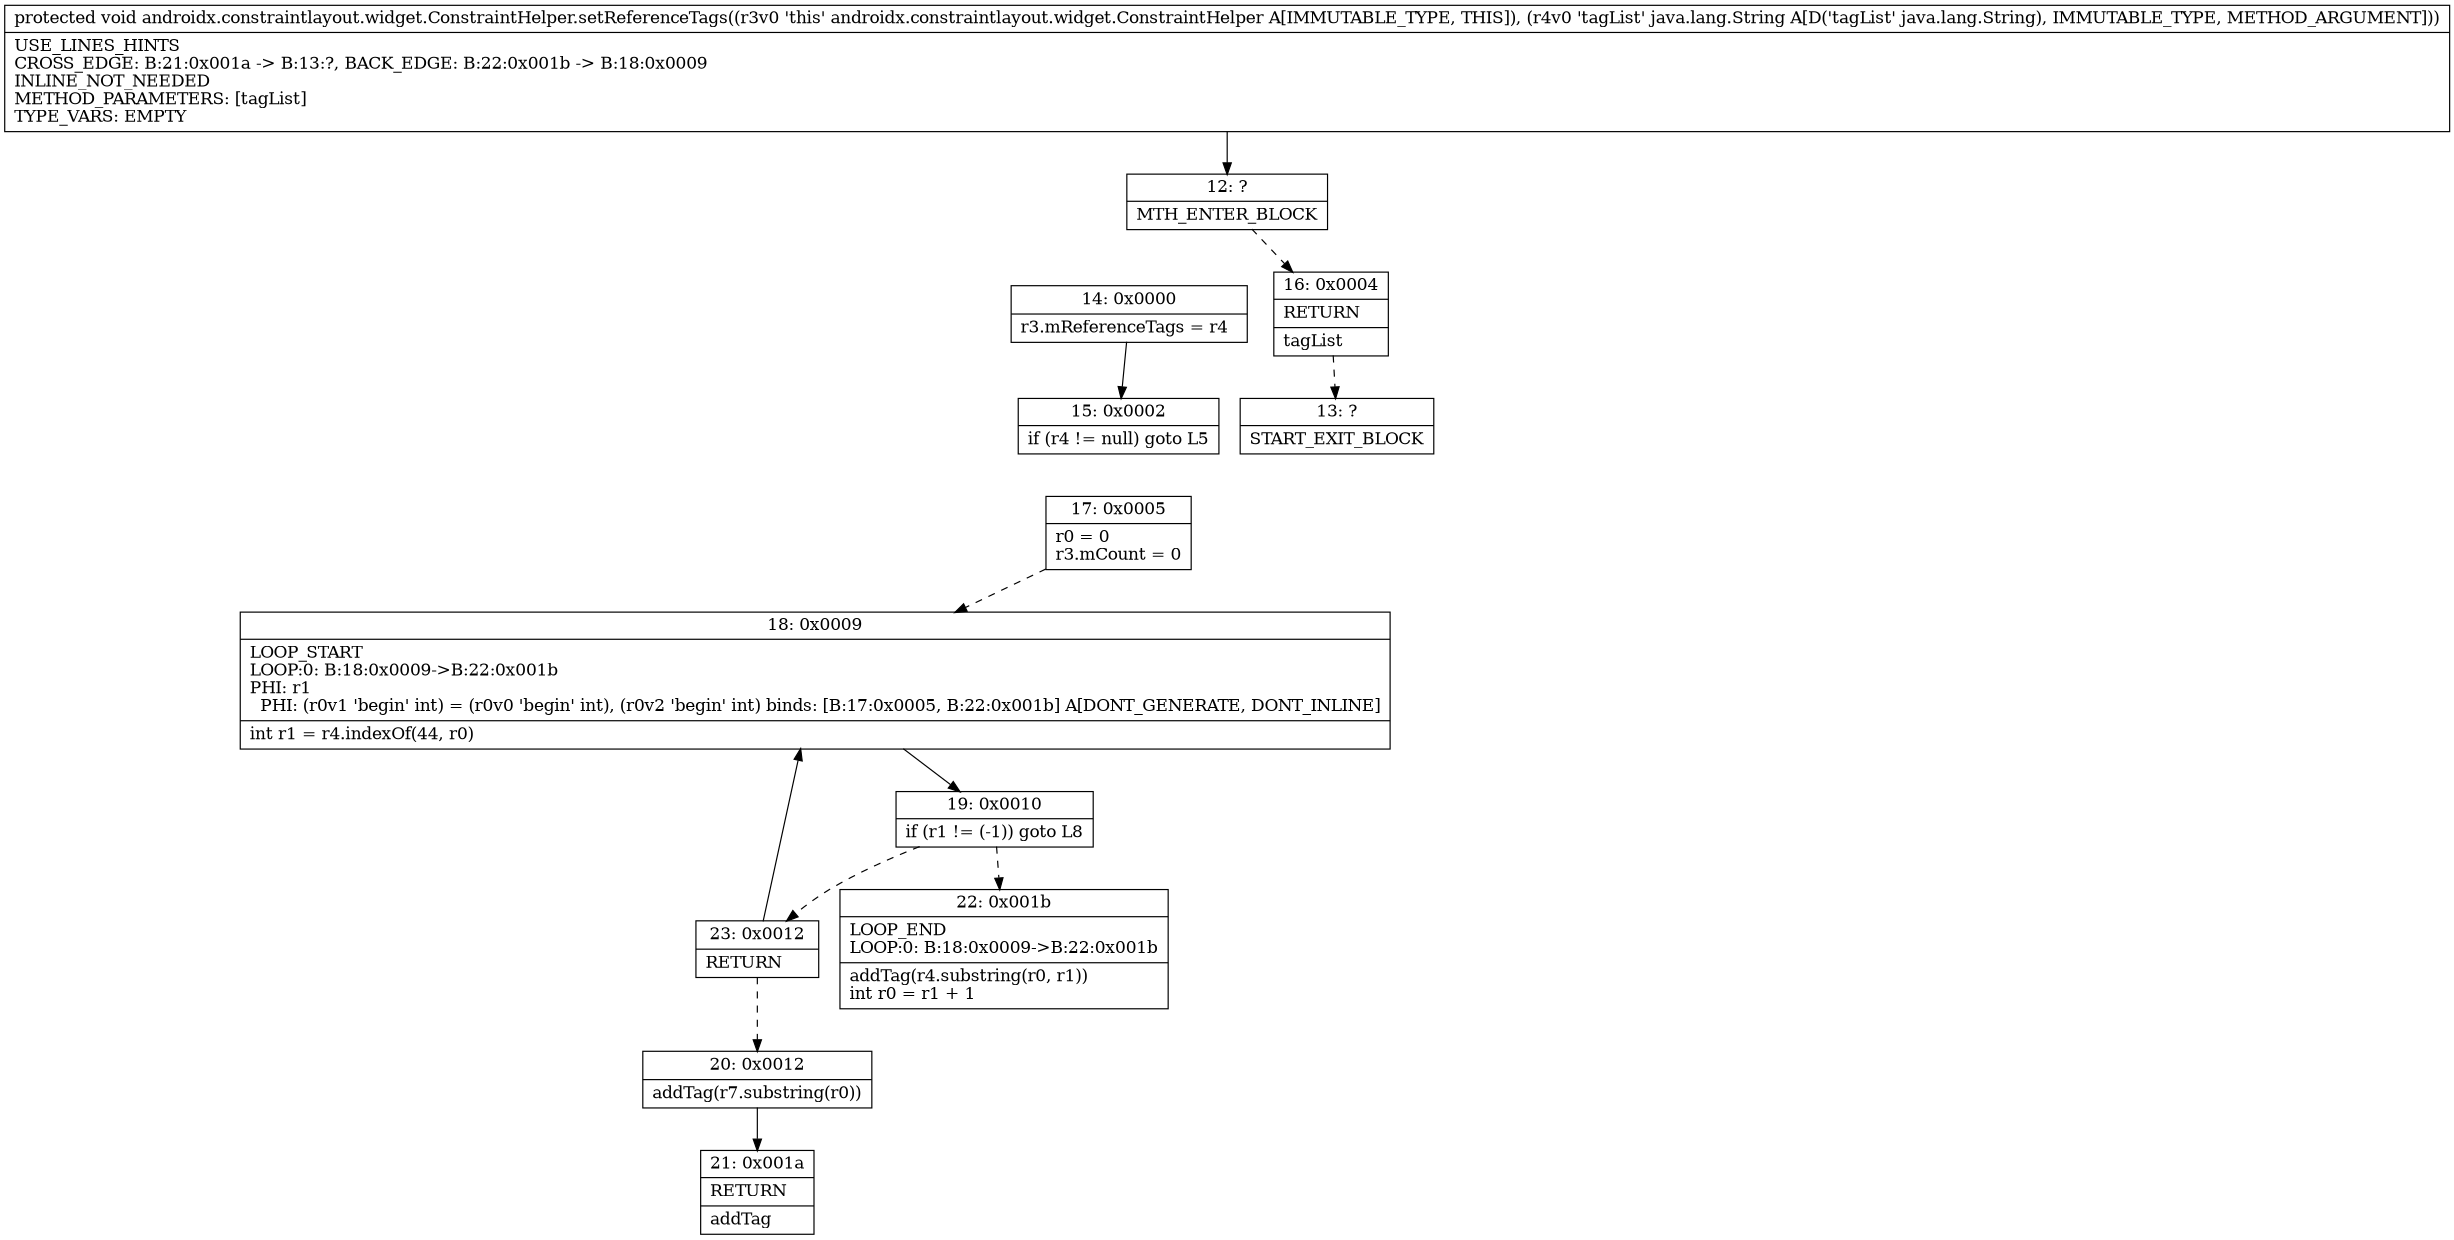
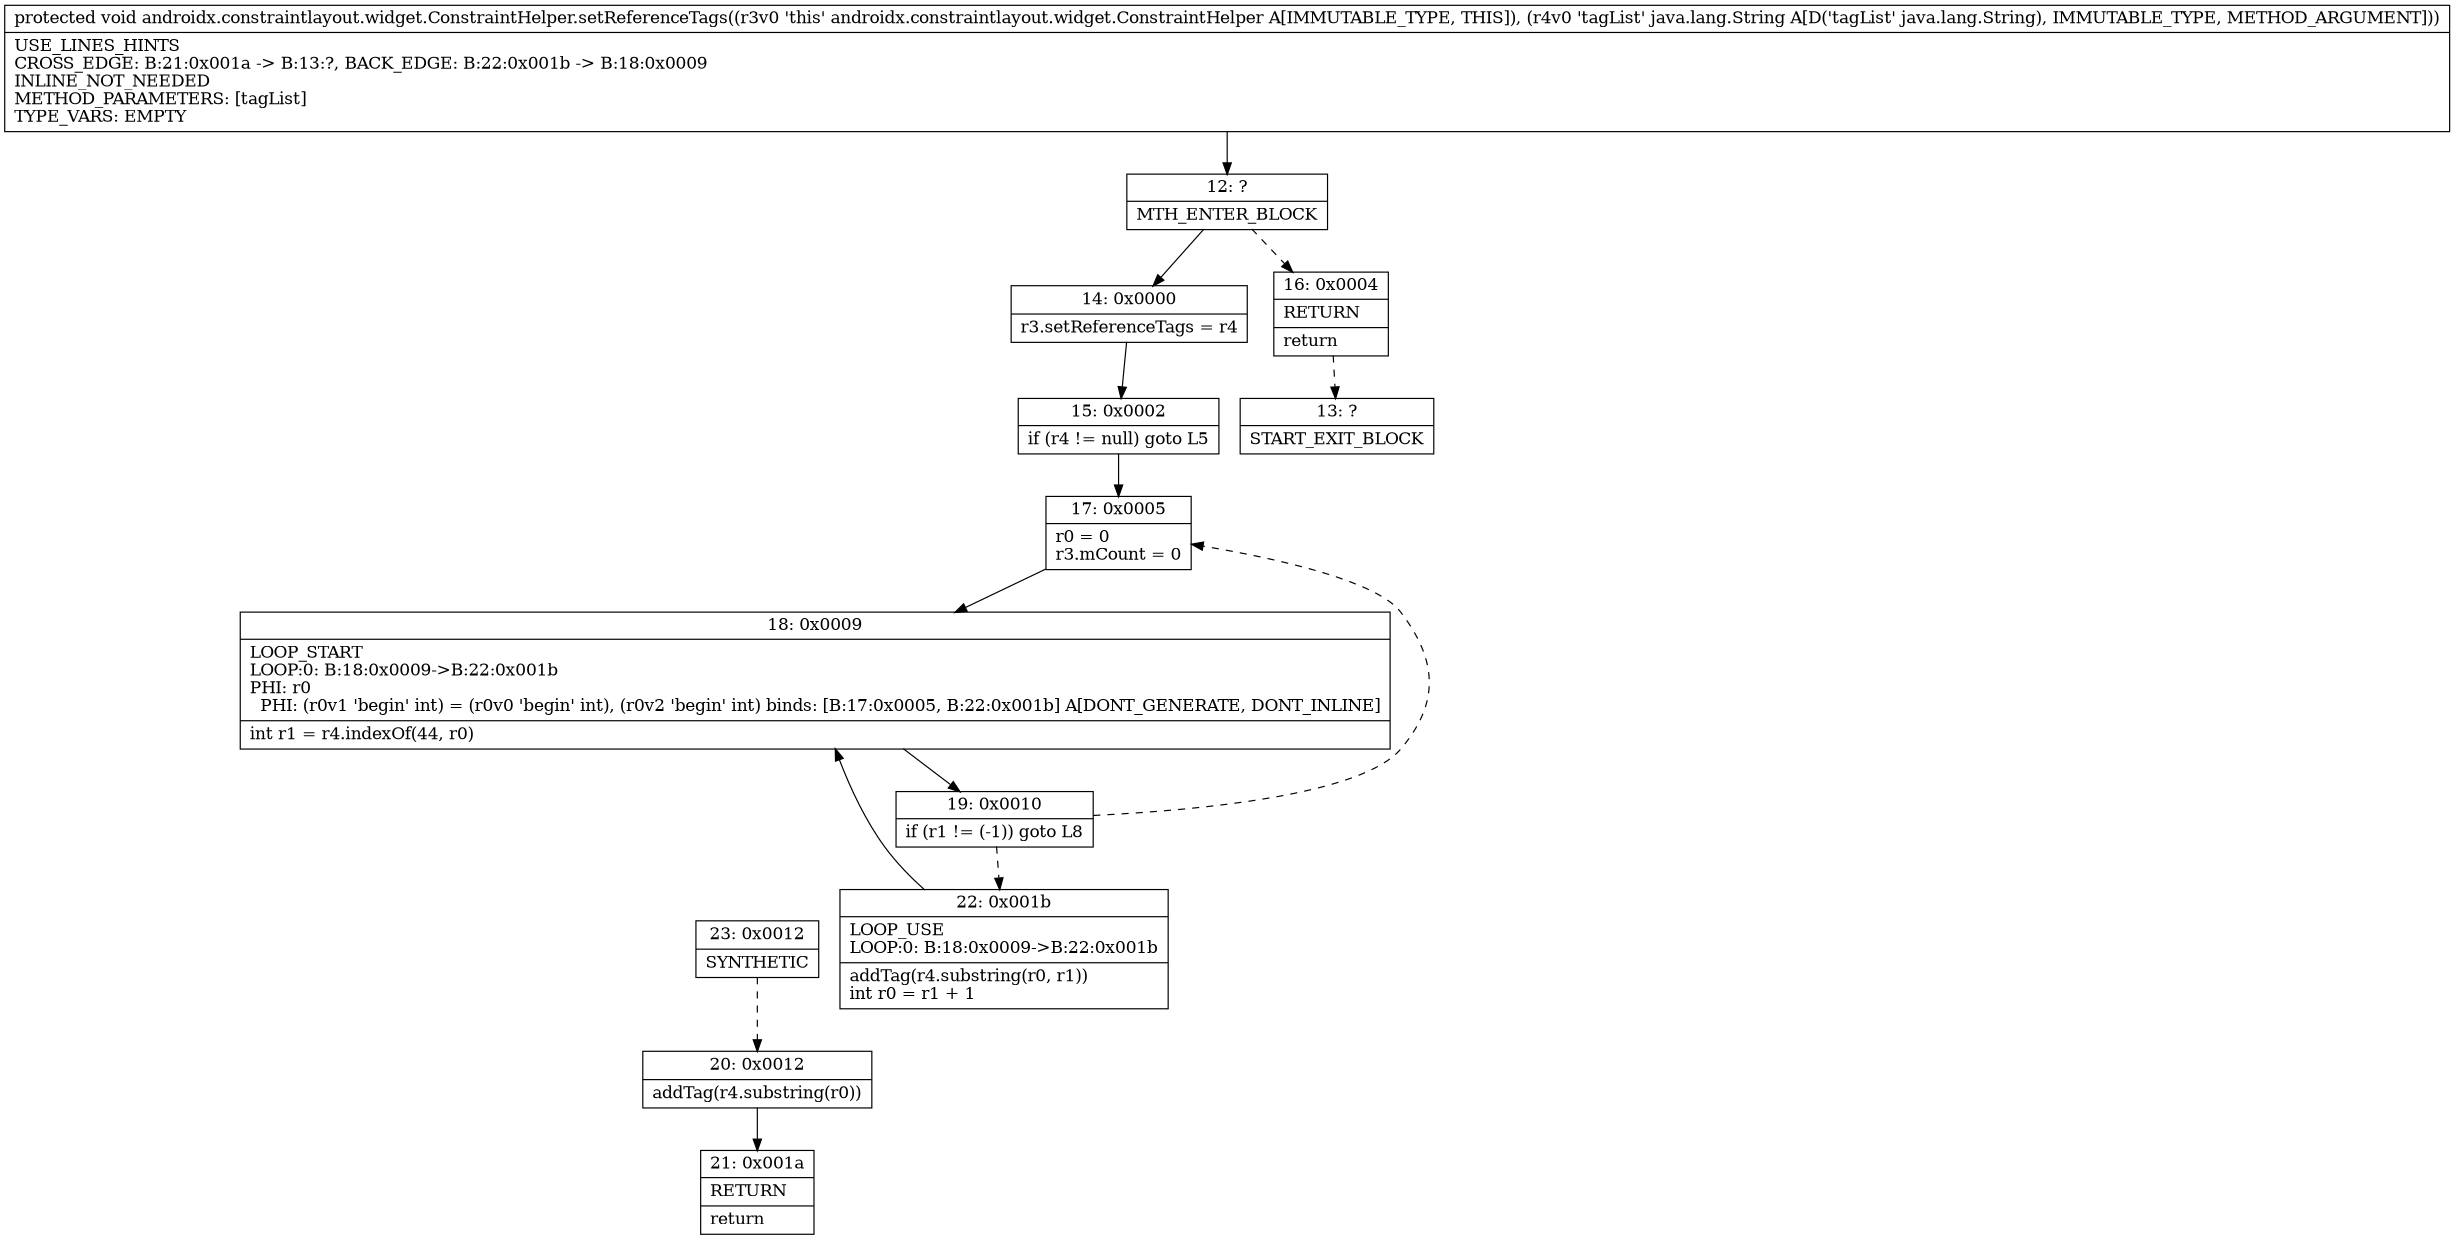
edge "12: ?" -> "14: 0x0000": added
node "14: 0x0000": text "r3.mReferenceTags = r4" -> "r3.setReferenceTags = r4"
node "16: 0x0004": text "tagList" -> "return"
edge "15: 0x0002" -> "17: 0x0005": added
edge "17: 0x0005" -> "18: 0x0009": style dashed -> solid
node "18: 0x0009": text "PHI: r1" -> "PHI: r0"
edge "23: 0x0012" -> "18: 0x0009": now "22: 0x001b" -> "18: 0x0009"
edge "19: 0x0010" -> "23: 0x0012": now "19: 0x0010" -> "17: 0x0005"
node "22: 0x001b": text "LOOP_END" -> "LOOP_USE"
node "23: 0x0012": text "RETURN" -> "SYNTHETIC"
node "20: 0x0012": text "addTag(r7.substring(r0))" -> "addTag(r4.substring(r0))"
node "21: 0x001a": text "addTag" -> "return"
